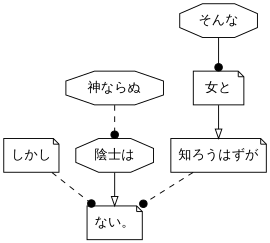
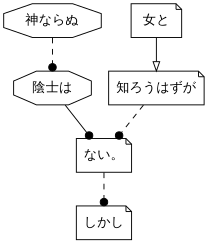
node "そんな": removed
edge "陰士は" -> "ない。": arrowhead onormal -> dot
edge "しかし" -> "ない。": reversed
